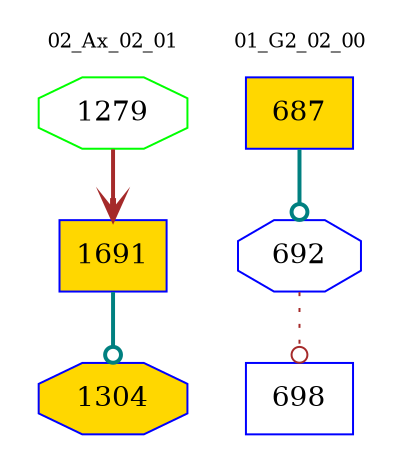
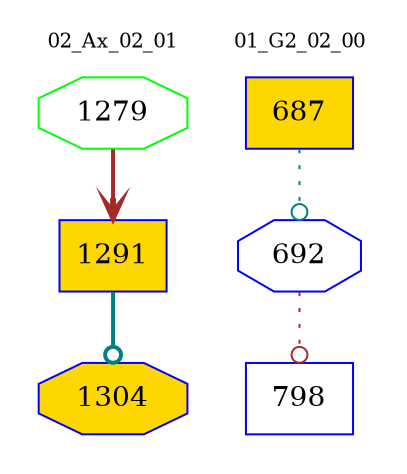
edge "687" -> "692": style bold -> dotted
node "1691": label "1691" -> "1291"
node "698": label "698" -> "798"
